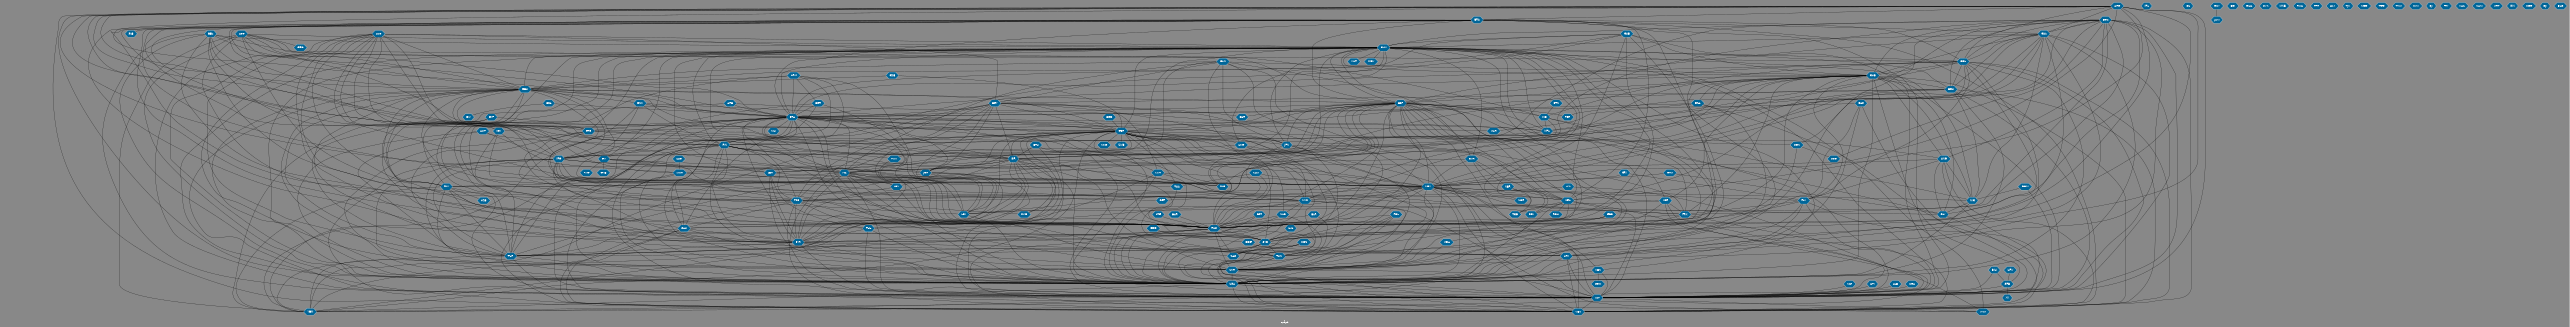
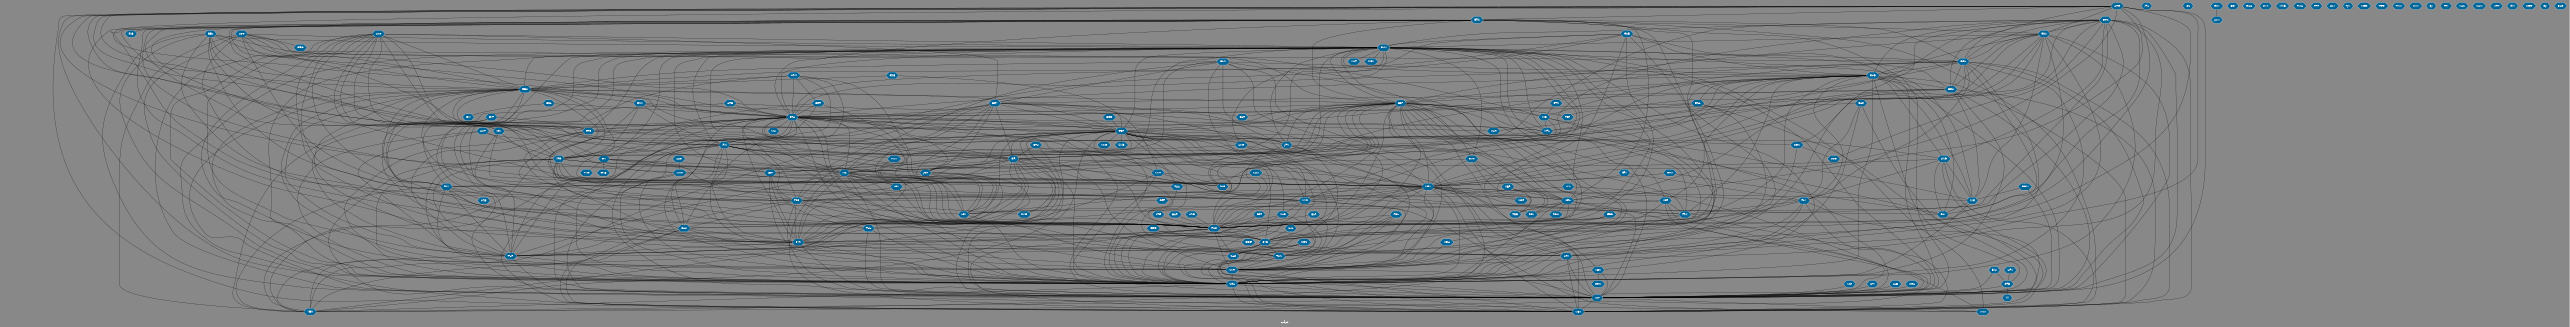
node "AZE": added
